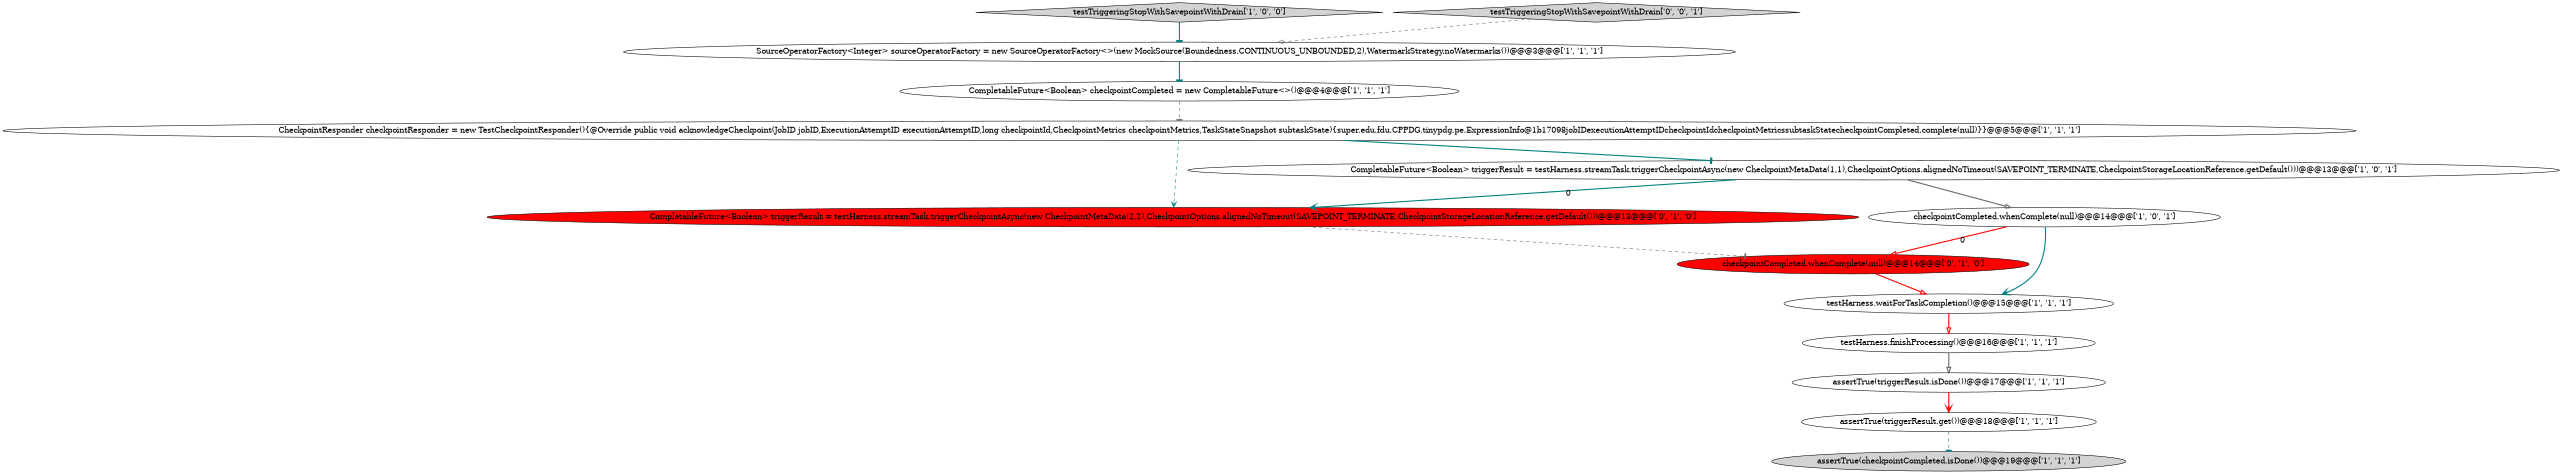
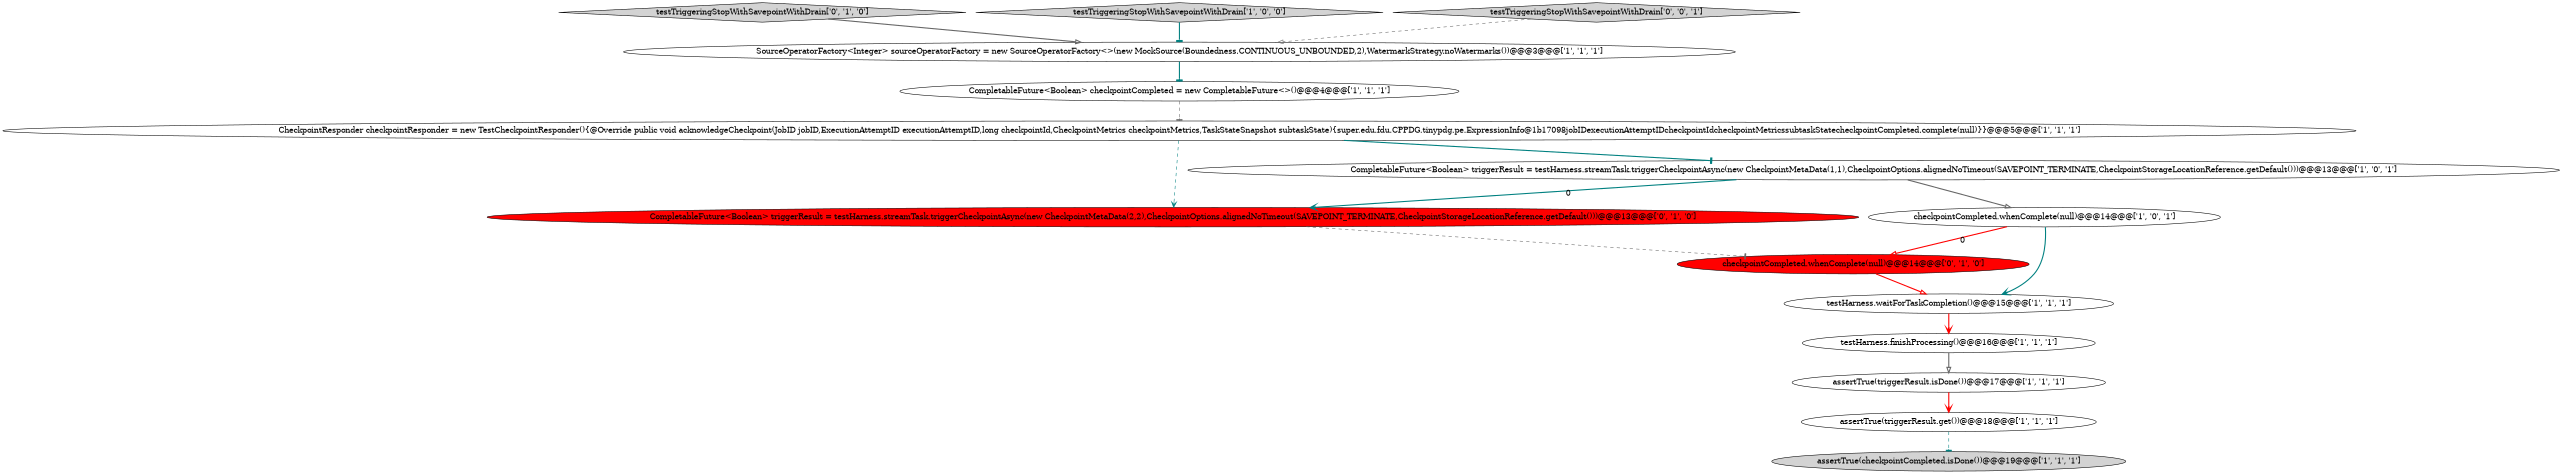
node "testTriggeringStopWithSavepointWithDrain['0', '1', '0']": added
edge "testHarness.waitForTaskCompletion()@@@15@@@['1', '1', '1']" -> "testHarness.finishProcessing()@@@16@@@['1', '1', '1']": arrowhead onormal -> vee
